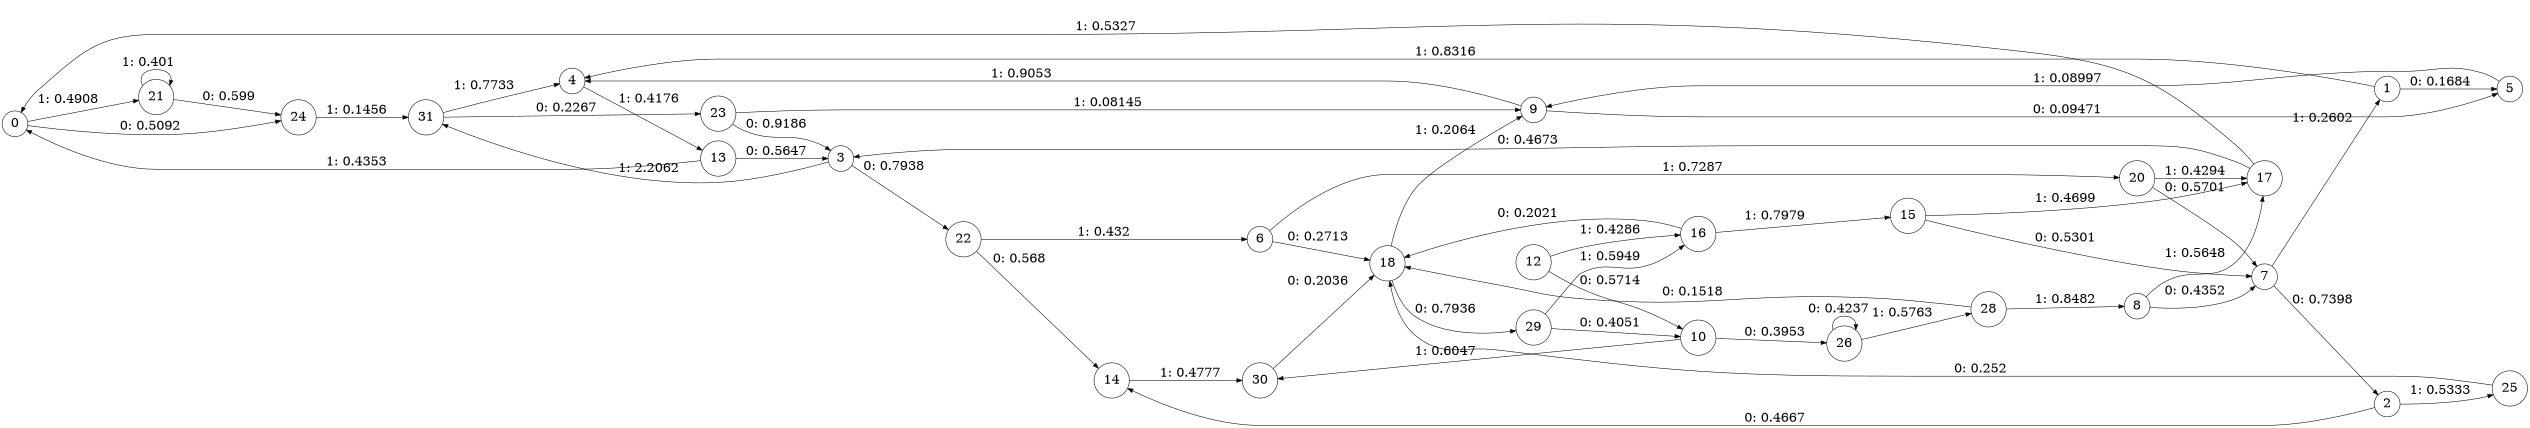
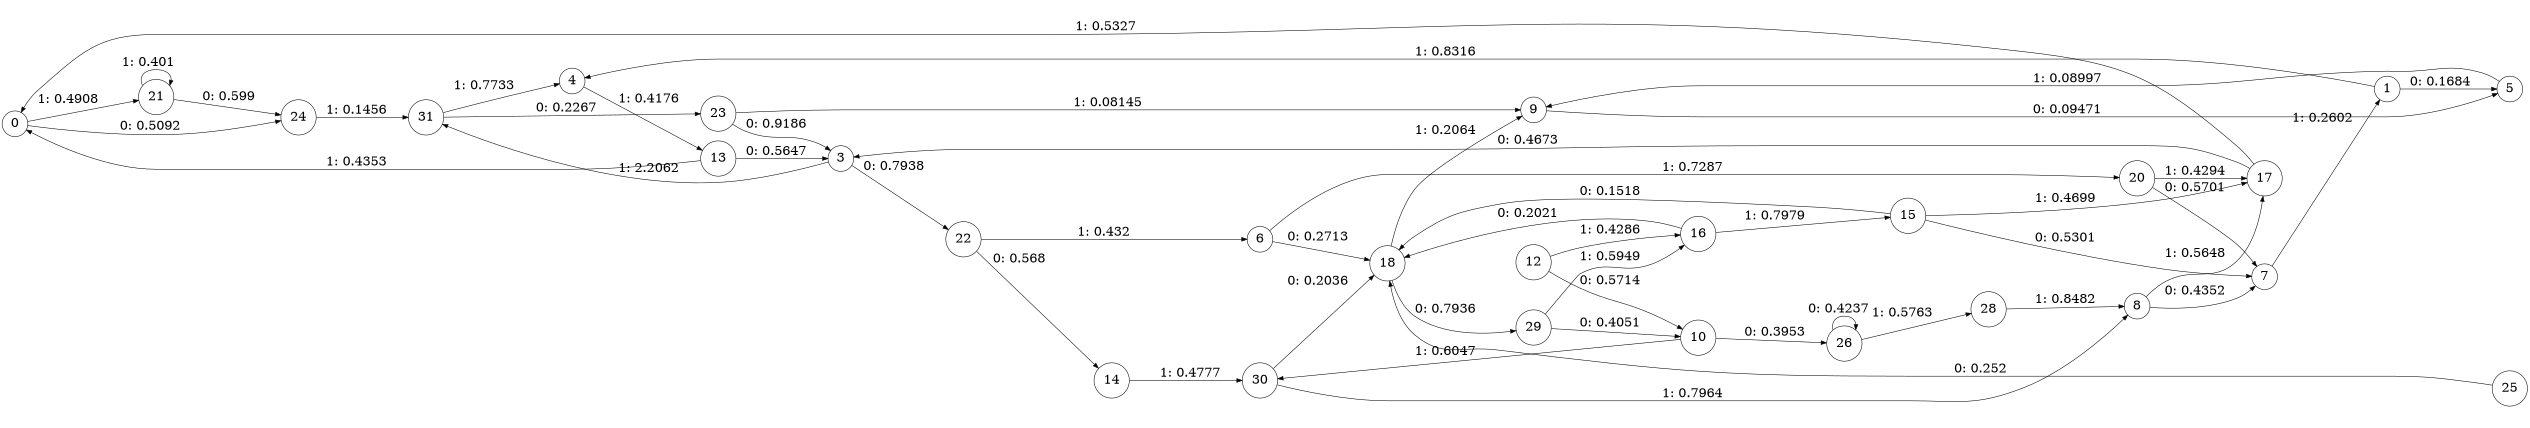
edge "9" -> "4": removed, label "1: 0.9053"
edge "28" -> "18": now "15" -> "18"
edge "30" -> "8": added, label "1: 0.7964"
node "2": removed
